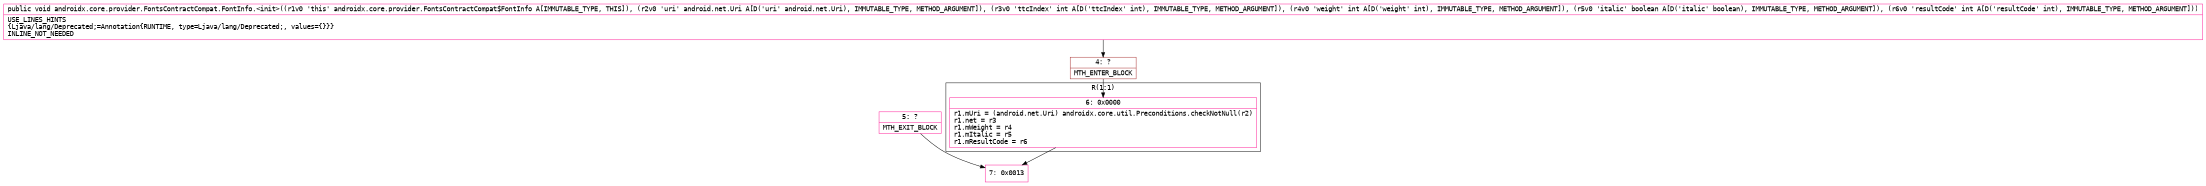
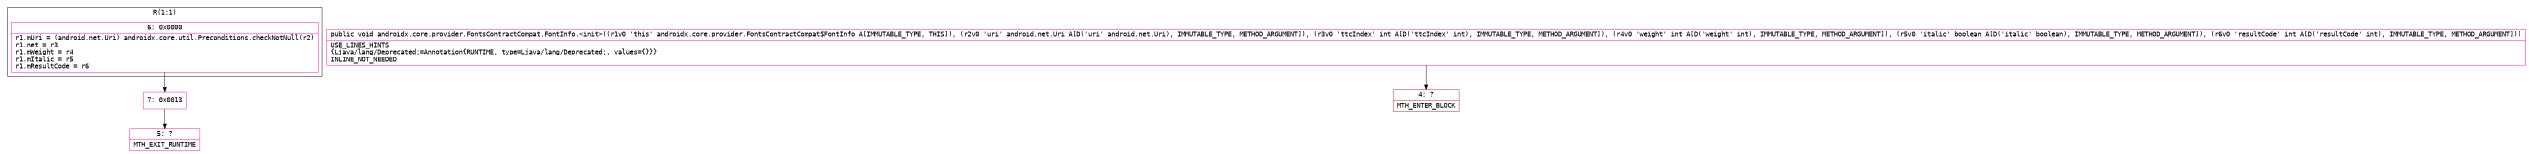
edge "4: ?" -> "6: 0x0000": removed
node "5: ?": text "MTH_EXIT_BLOCK" -> "MTH_EXIT_RUNTIME"
edge "5: ?" -> "7: 0x0013": reversed
